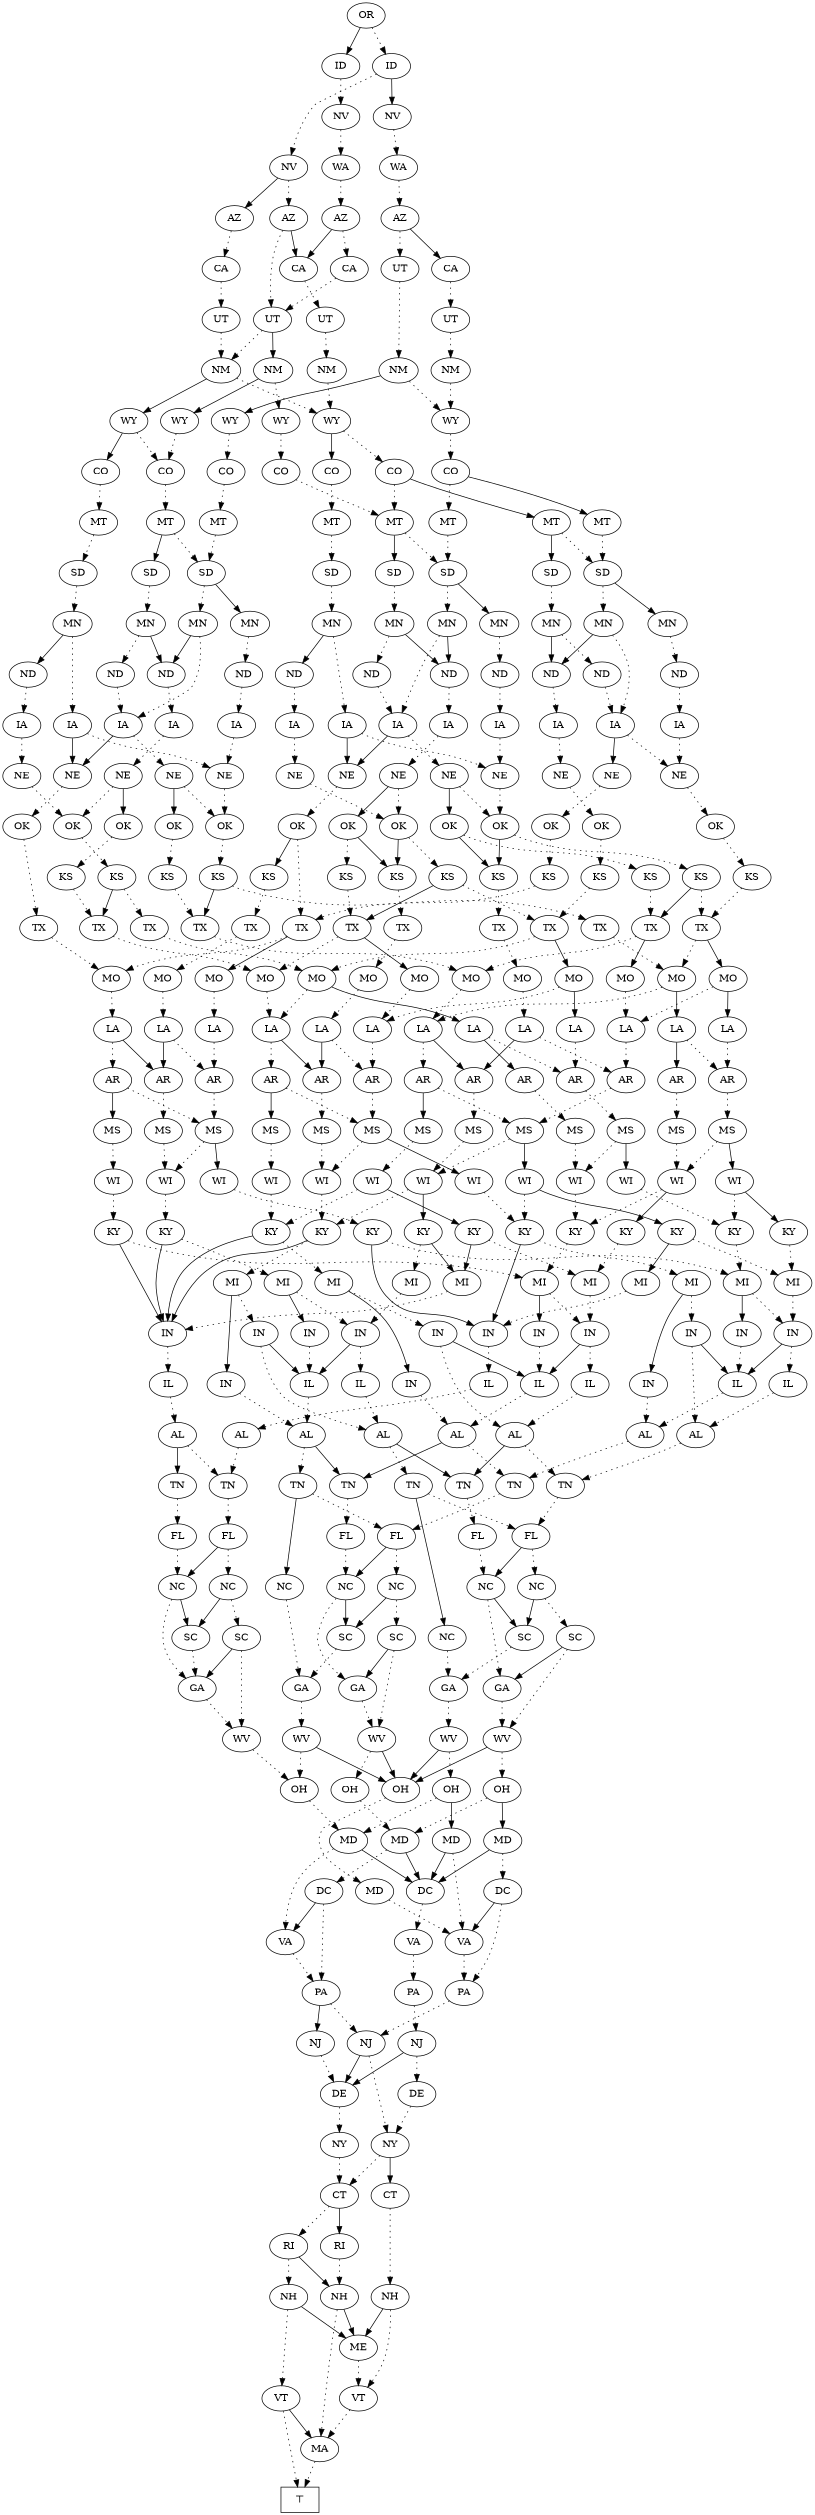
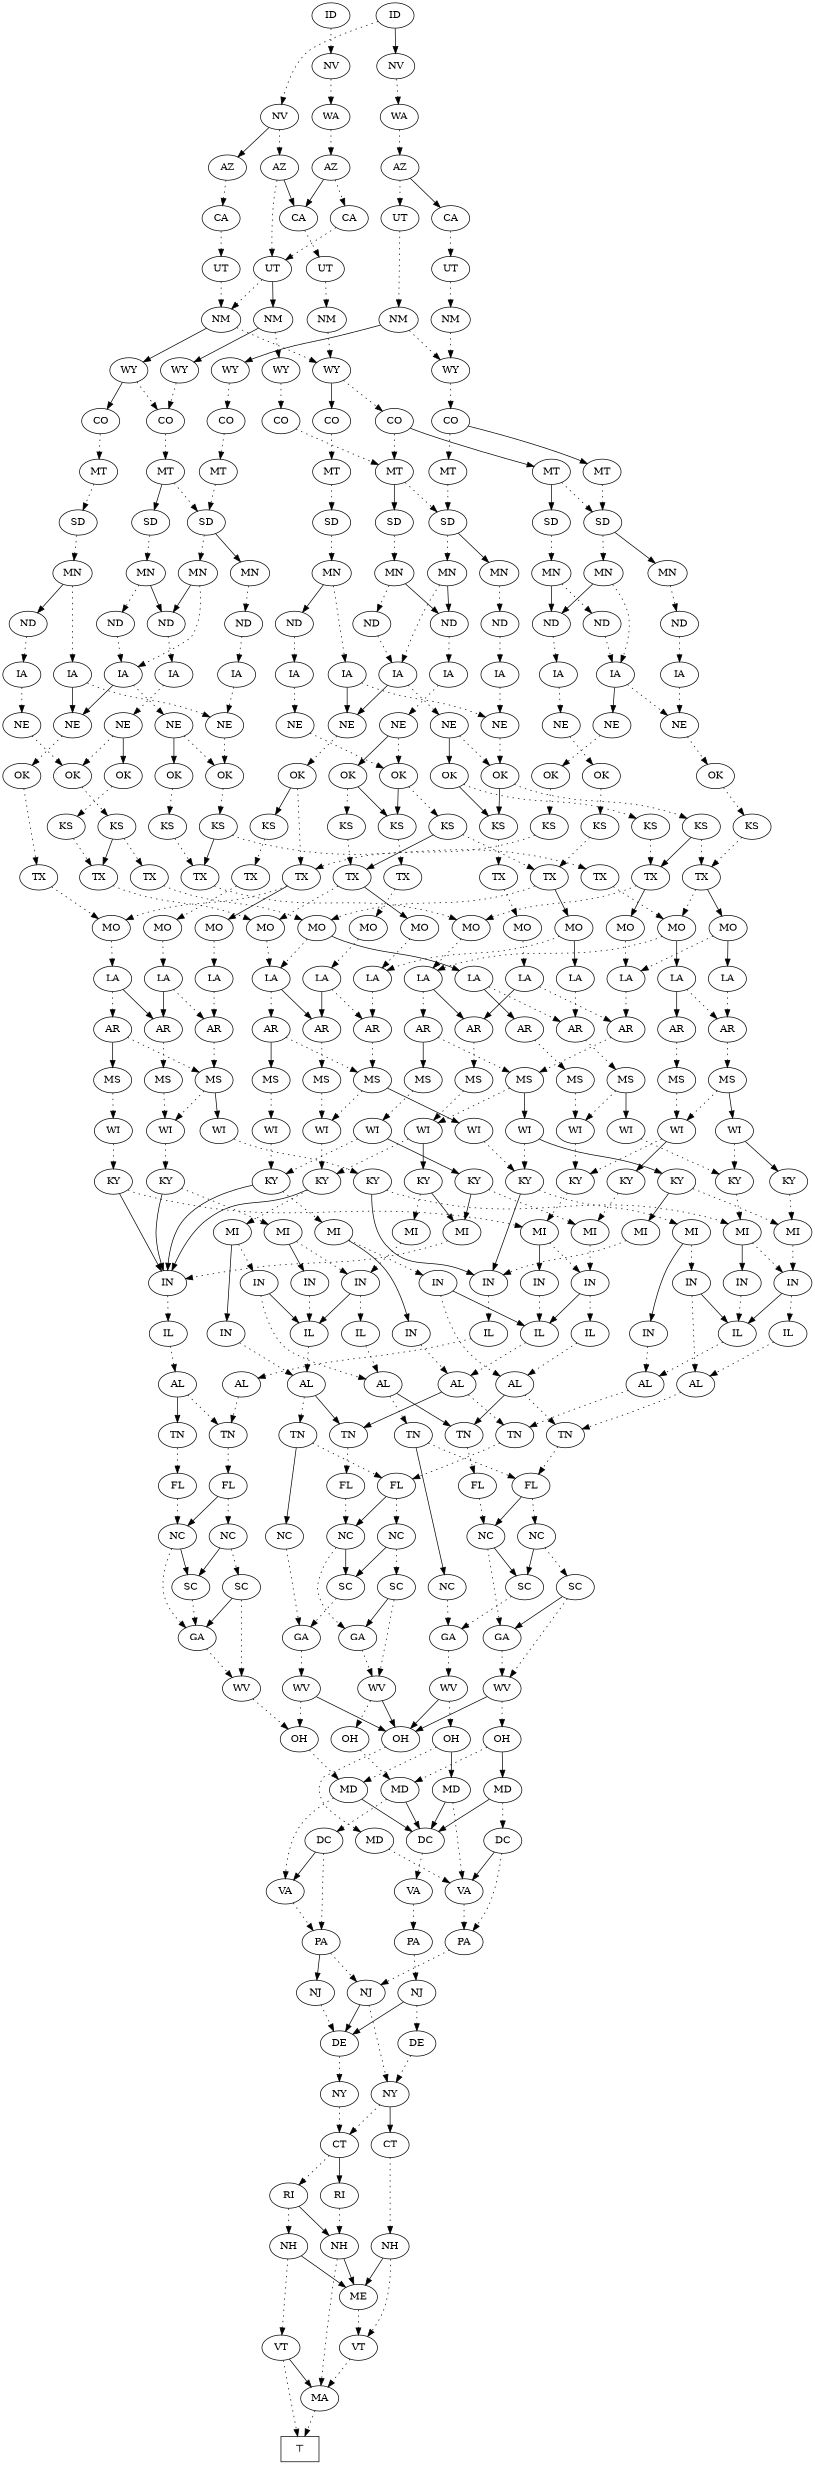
node "OR": removed
